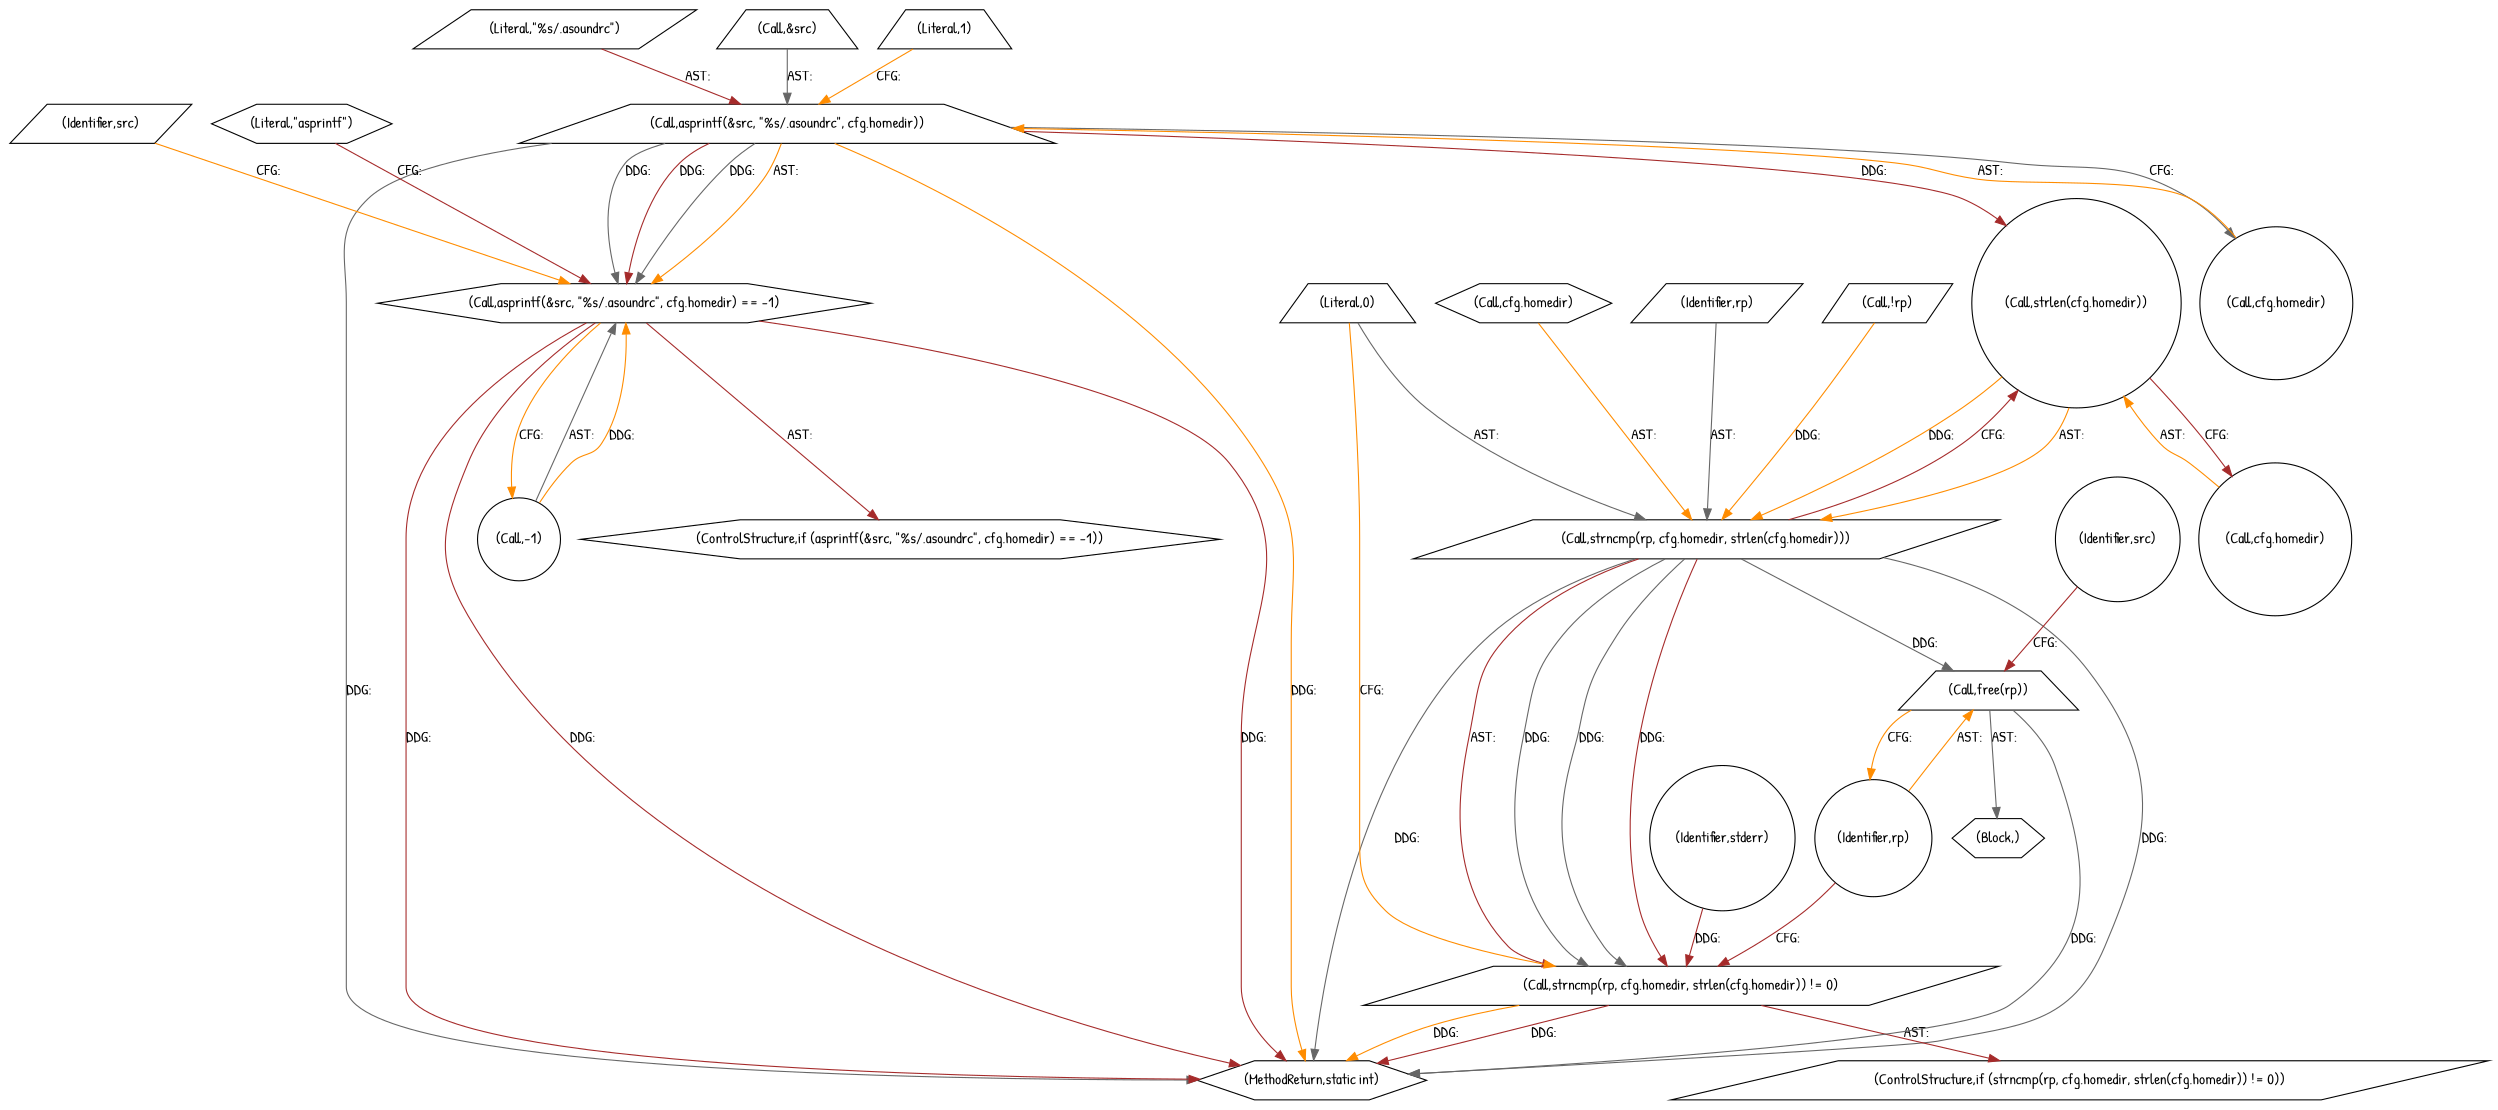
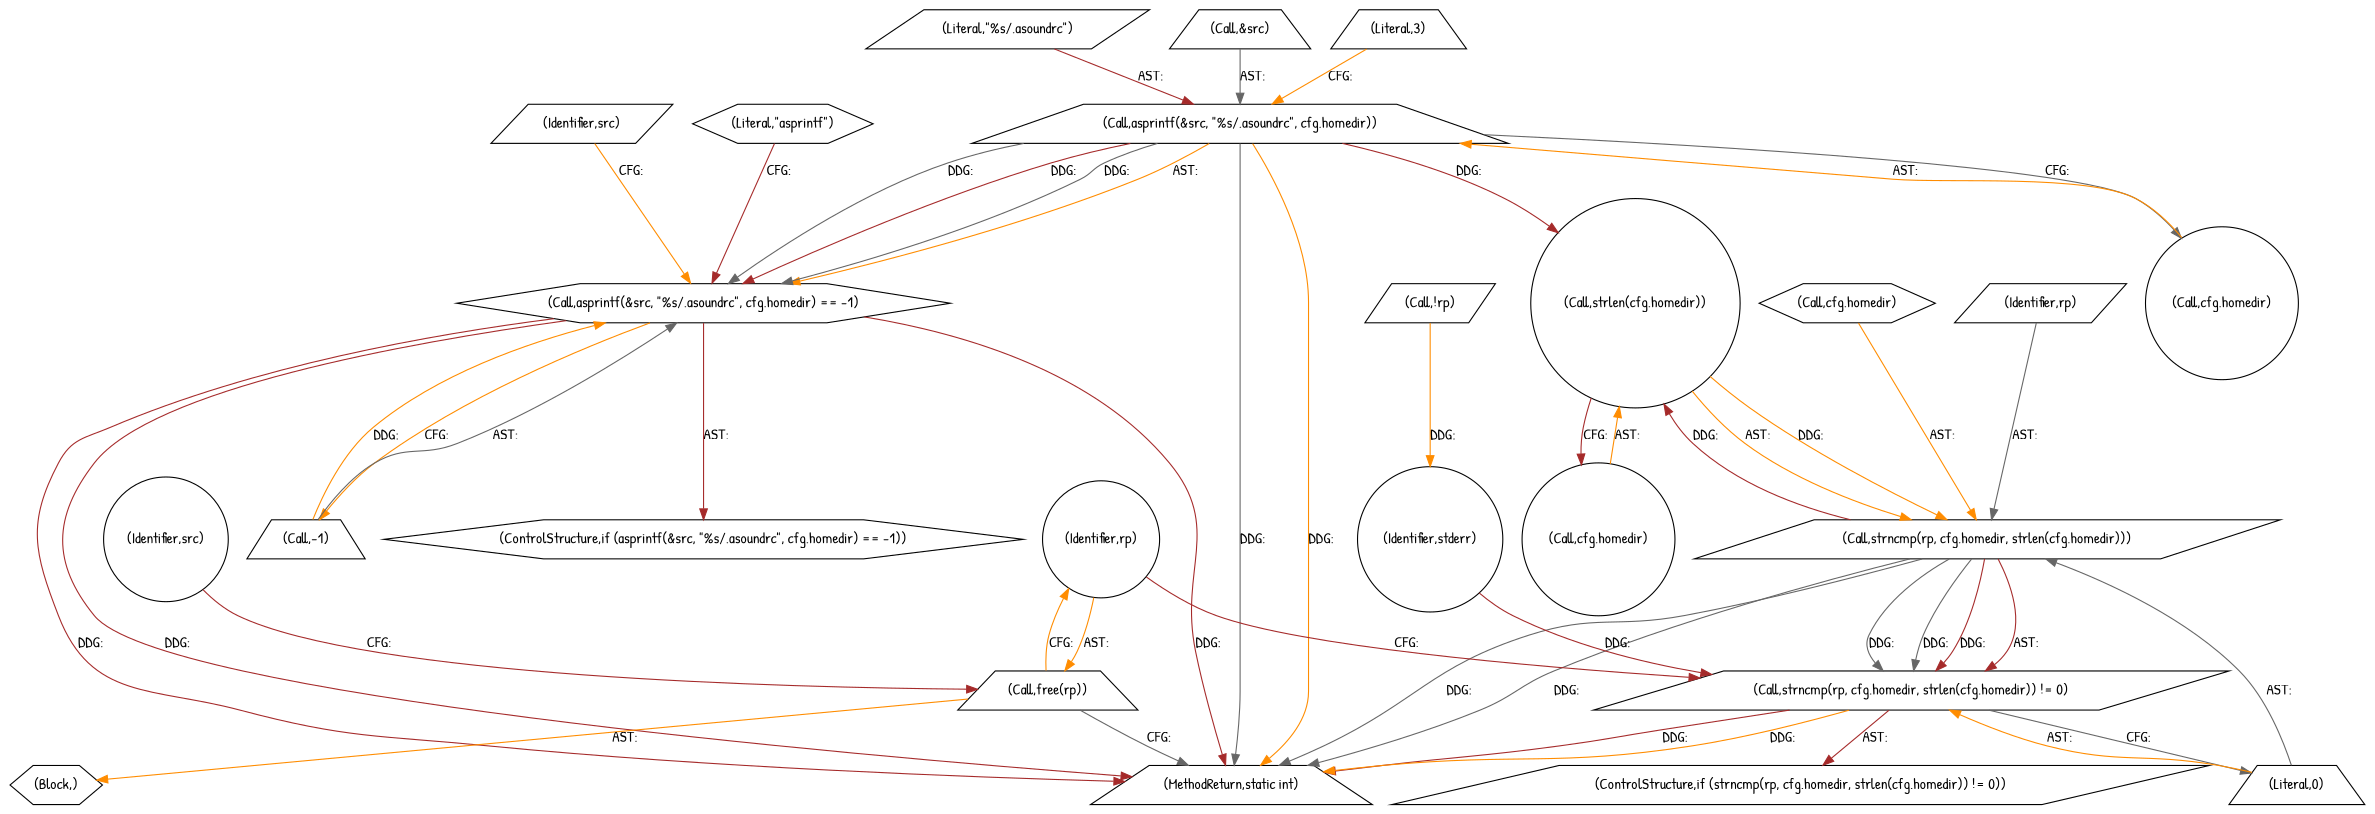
node "(Literal,1)": label "(Literal,1)" -> "(Literal,3)"
edge "(Call,!rp)" -> "(Call,strncmp(rp, cfg.homedir, strlen(cfg.homedir)))": now "(Call,!rp)" -> "(Identifier,stderr)"
edge "(Call,strncmp(rp, cfg.homedir, strlen(cfg.homedir)))" -> "(Call,strlen(cfg.homedir))": label "CFG: " -> "DDG: "
node "(Call,-1)": shape circle -> trapezium
edge "(Call,strncmp(rp, cfg.homedir, strlen(cfg.homedir)))" -> "(Call,free(rp))": removed, label "DDG:"
edge "(Literal,0)" -> "(Call,strncmp(rp, cfg.homedir, strlen(cfg.homedir)) != 0)": label "CFG: " -> "AST: "
edge "(Call,strncmp(rp, cfg.homedir, strlen(cfg.homedir)) != 0)" -> "(Literal,0)": added, label "CFG:"
edge "(Call,free(rp))" -> "(Block,)": color gray40 -> darkorange
edge "(Call,free(rp))" -> "(MethodReturn,static int)": label "DDG: " -> "CFG: "
node "(MethodReturn,static int)": shape hexagon -> trapezium
